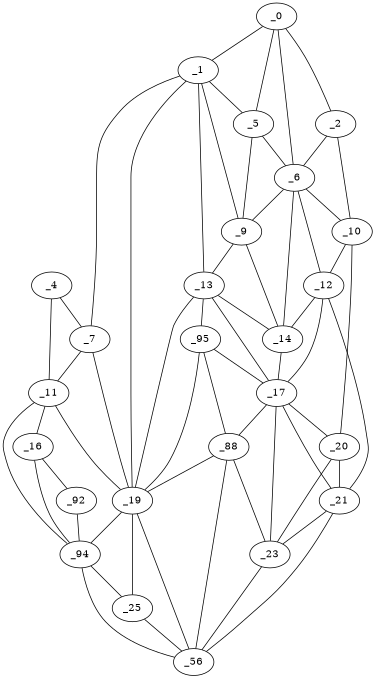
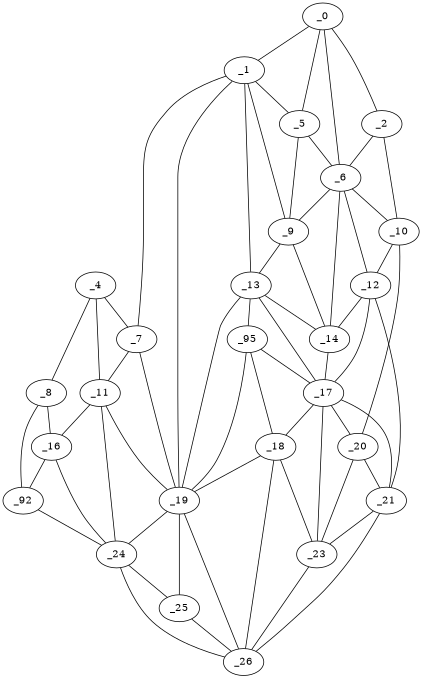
node "_8": added
node "_88": label "_88" -> "_18"
node "_94": label "_94" -> "_24"
node "_56": label "_56" -> "_26"
